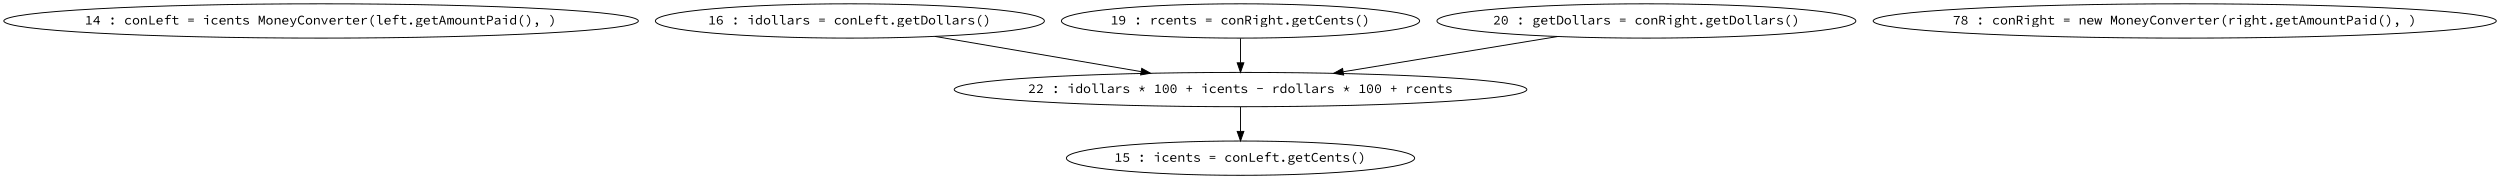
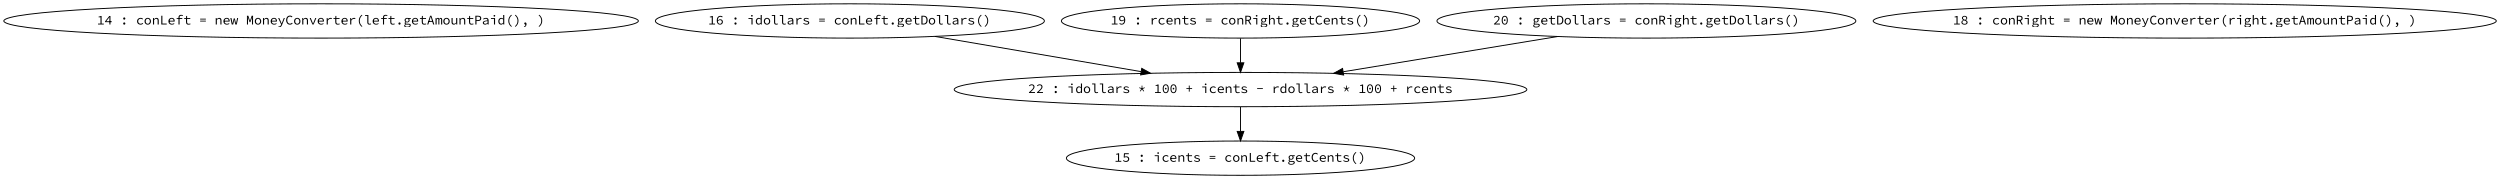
node "14 : conLeft = icents MoneyConverter(left.getAmountPaid(), )": label "14 : conLeft = icents MoneyConverter(left.getAmountPaid(), )" -> "14 : conLeft = new MoneyConverter(left.getAmountPaid(), )"
node "78 : conRight = new MoneyConverter(right.getAmountPaid(), )": label "78 : conRight = new MoneyConverter(right.getAmountPaid(), )" -> "18 : conRight = new MoneyConverter(right.getAmountPaid(), )"
